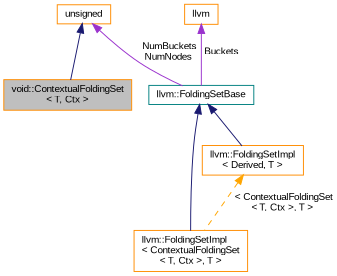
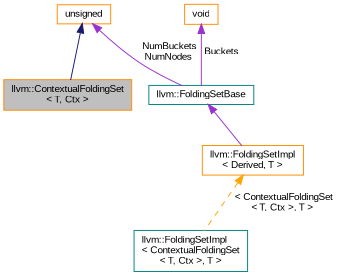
node "llvm": label "llvm" -> "void"
node "void::ContextualFoldingSet < T, Ctx >": label "void::ContextualFoldingSet < T, Ctx >" -> "llvm::ContextualFoldingSet < T, Ctx >"
edge "llvm::FoldingSetImpl < Derived, T >" -> "llvm::FoldingSetBase": color midnightblue -> darkorchid3
edge "llvm::FoldingSetImpl < ContextualFoldingSet < T, Ctx >, T >" -> "llvm::FoldingSetBase": removed
node "llvm::FoldingSetImpl < ContextualFoldingSet < T, Ctx >, T >": color darkorange -> teal
